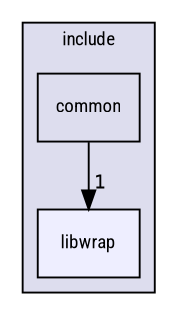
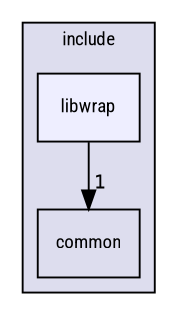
edge "common" -> "libwrap": reversed
